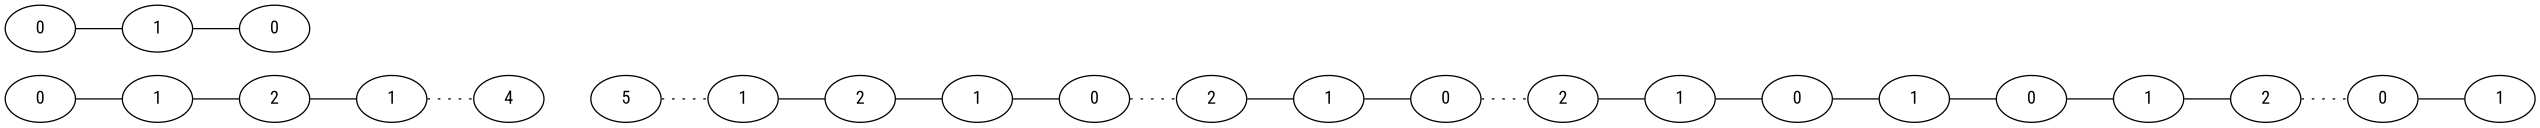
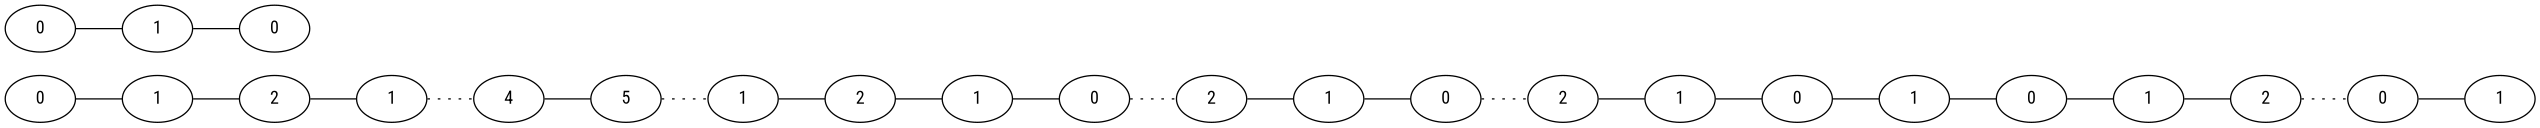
edge "4" -- "5": added
